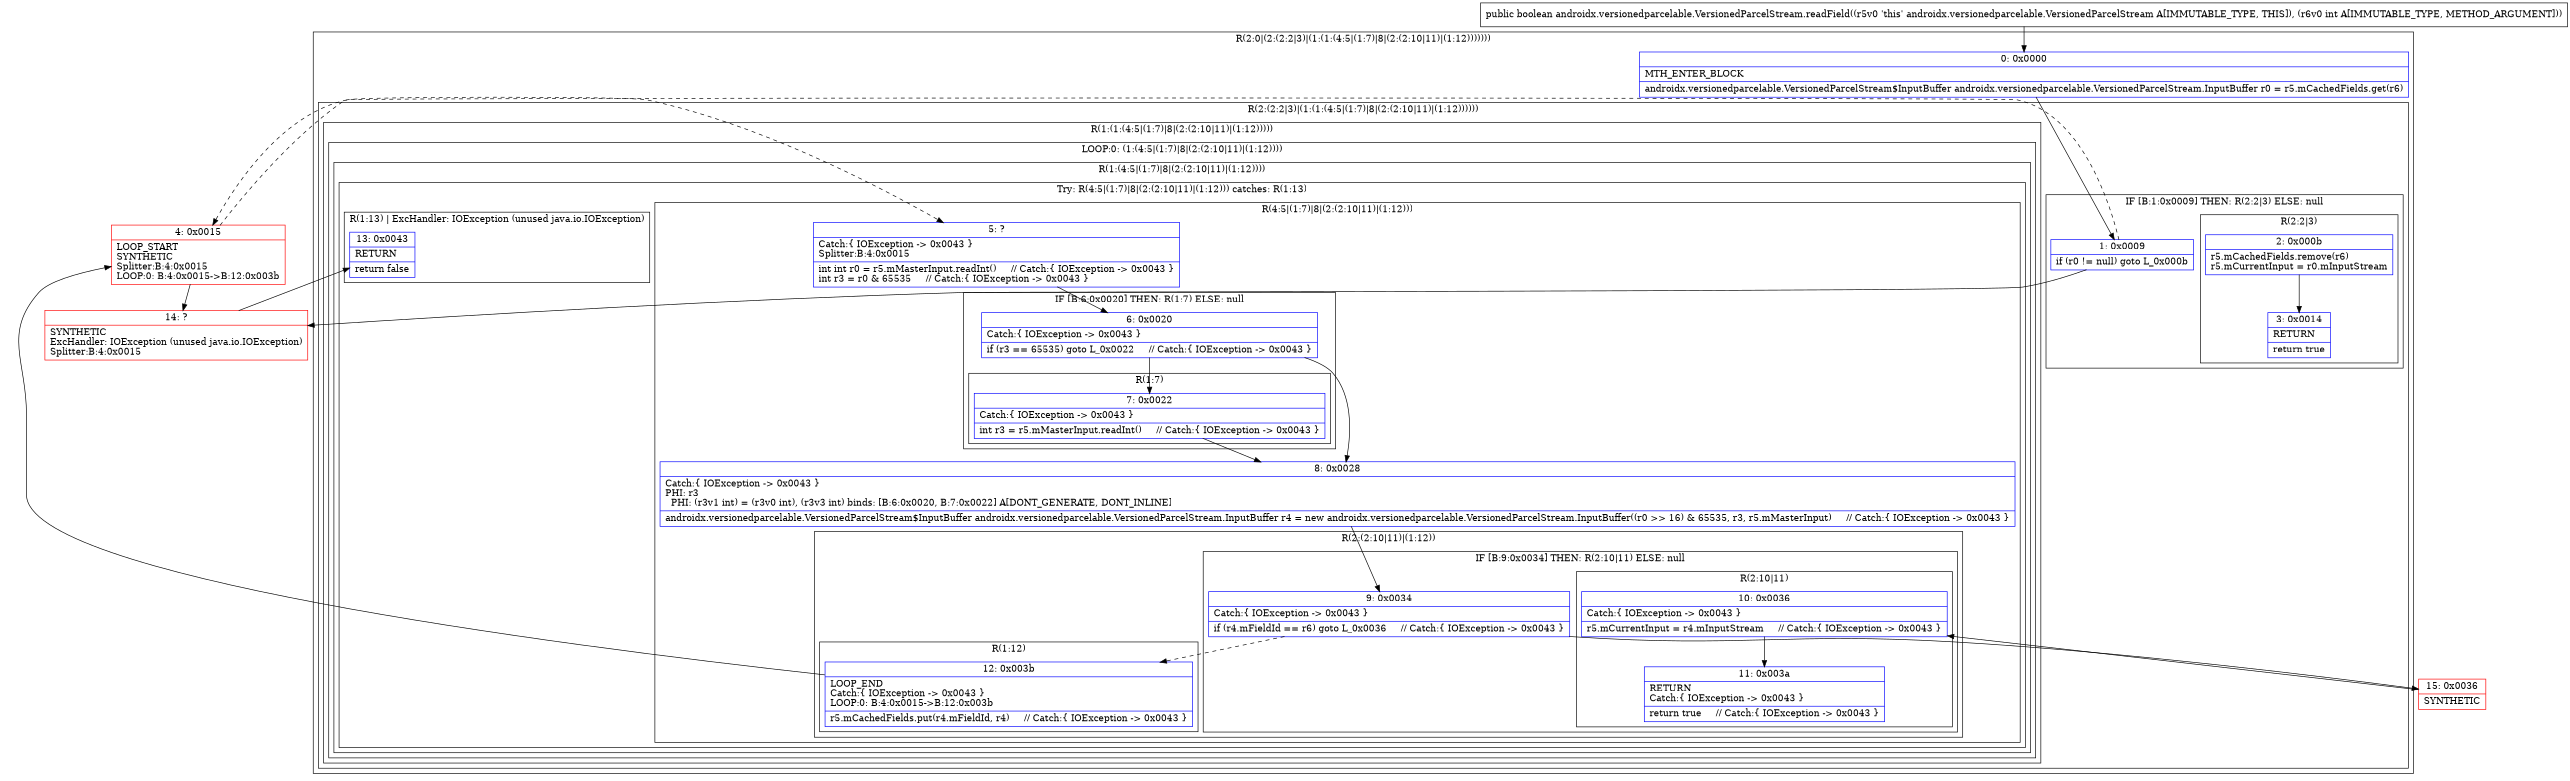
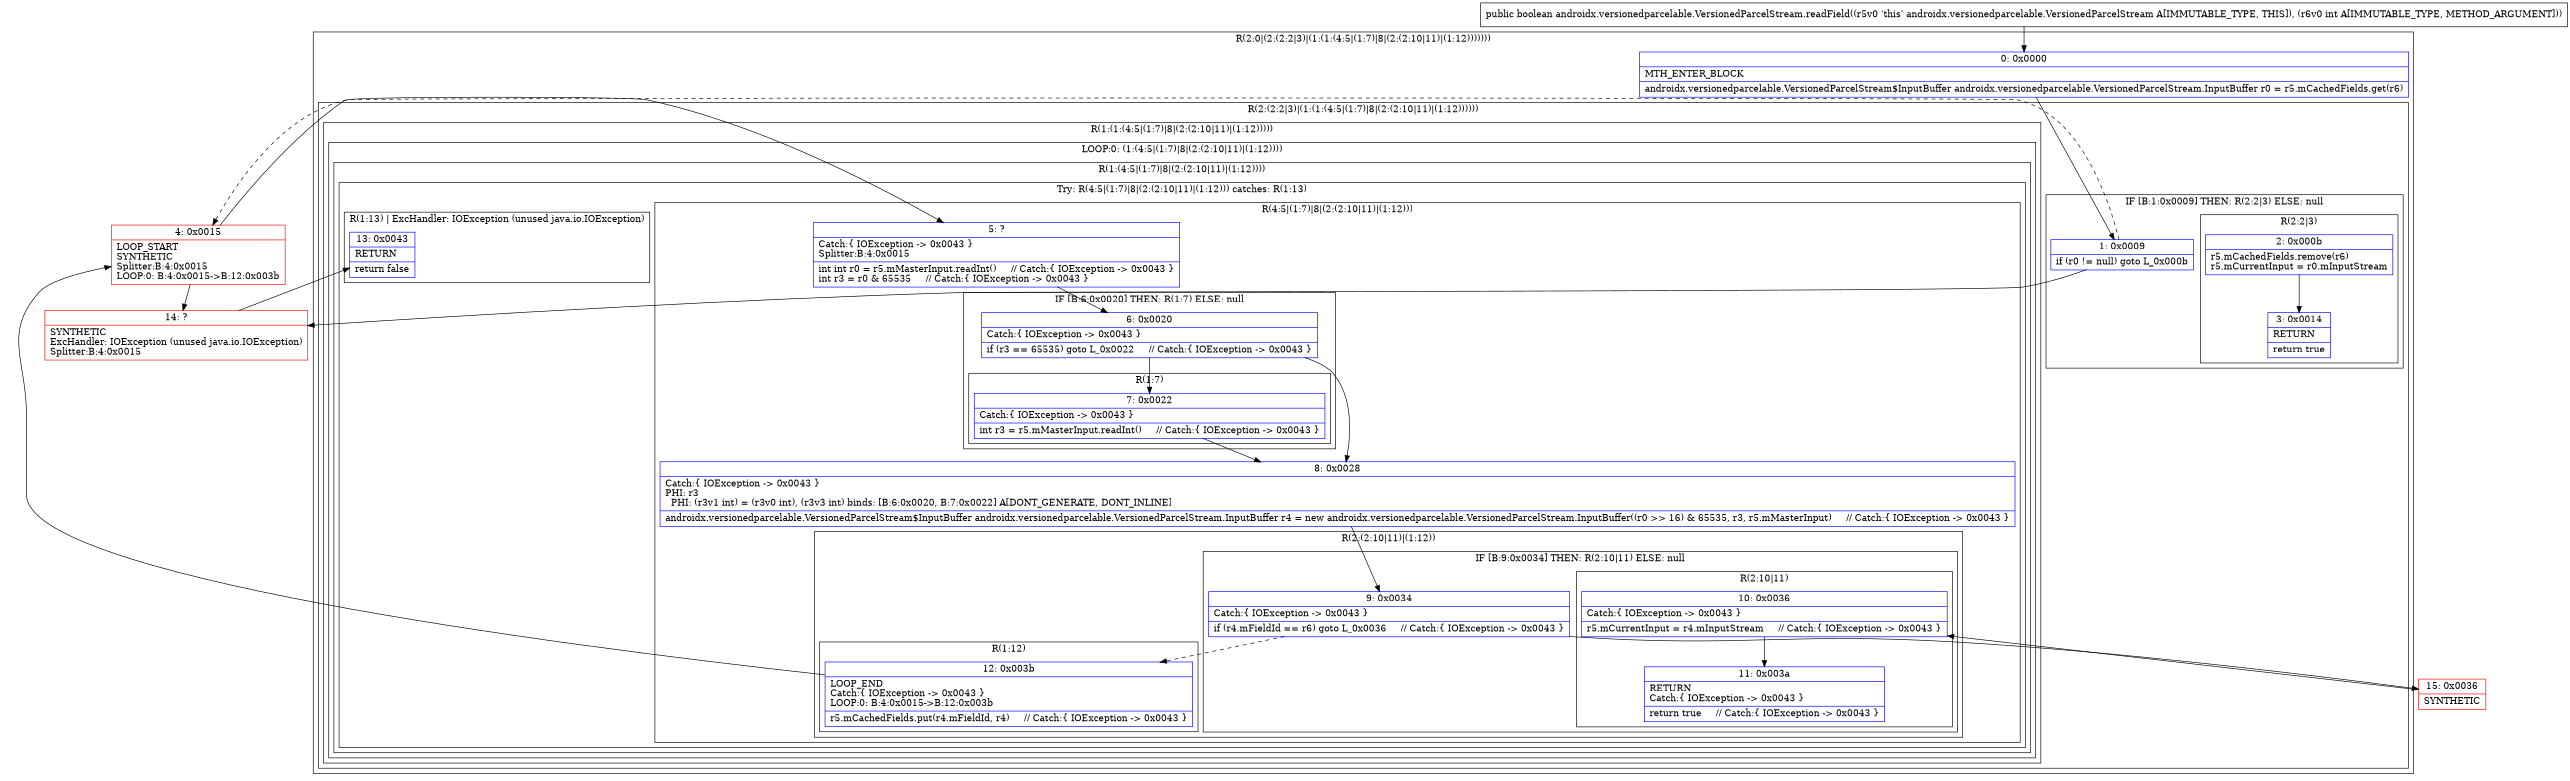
edge "4: 0x0015" -> "5: ?": style dashed -> solid
